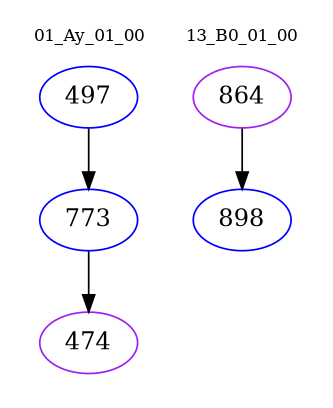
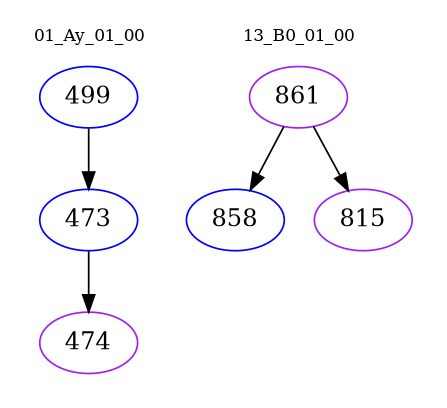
node "497": label "497" -> "499"
node "864": label "864" -> "861"
node "773": label "773" -> "473"
node "898": label "898" -> "858"
node "815": added
